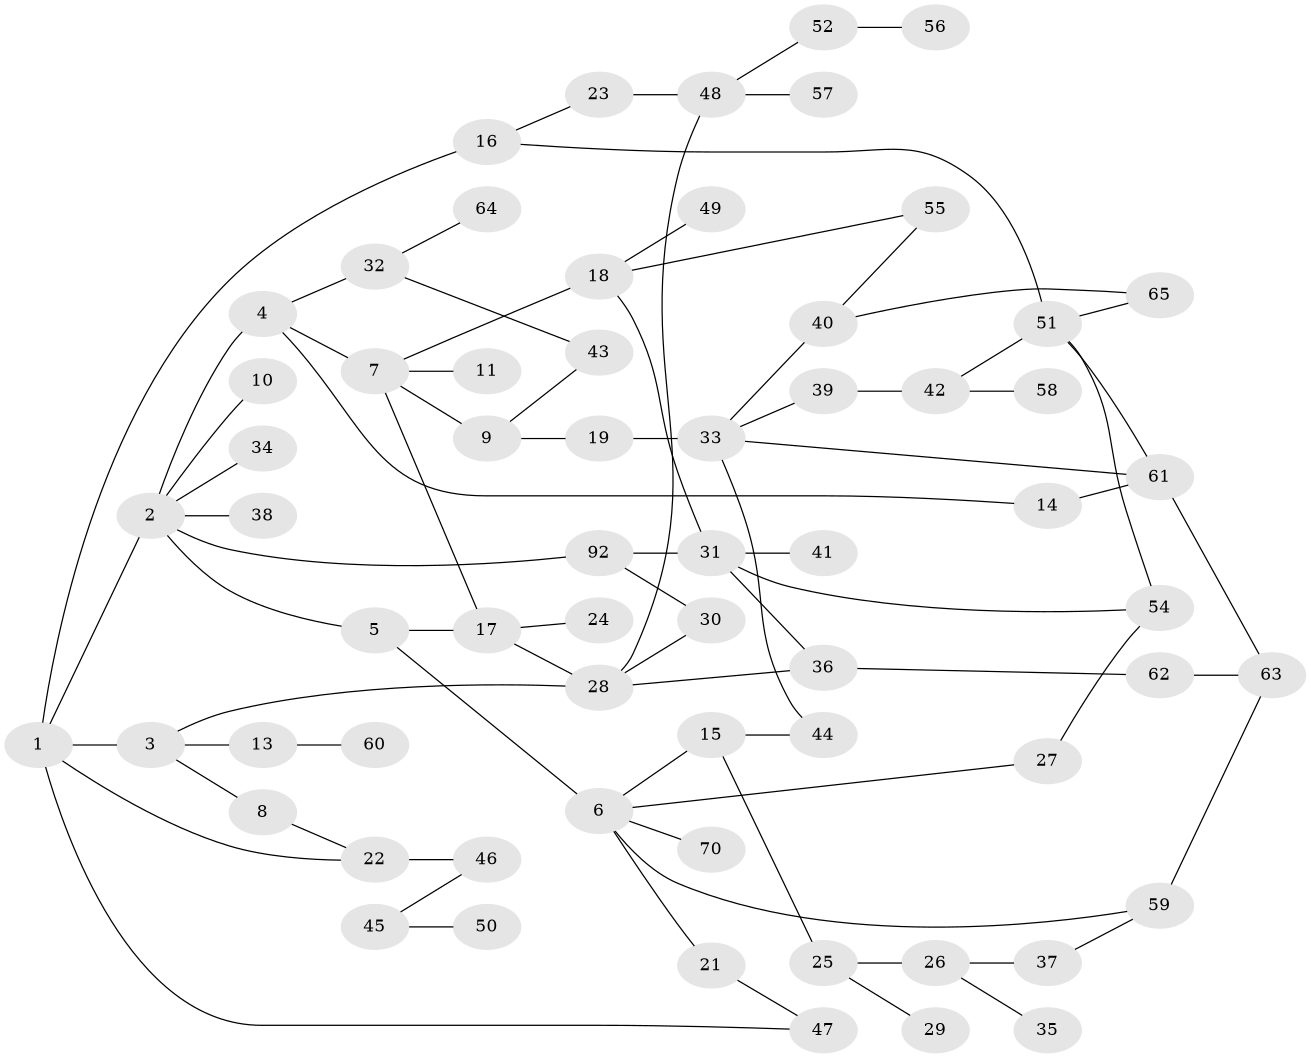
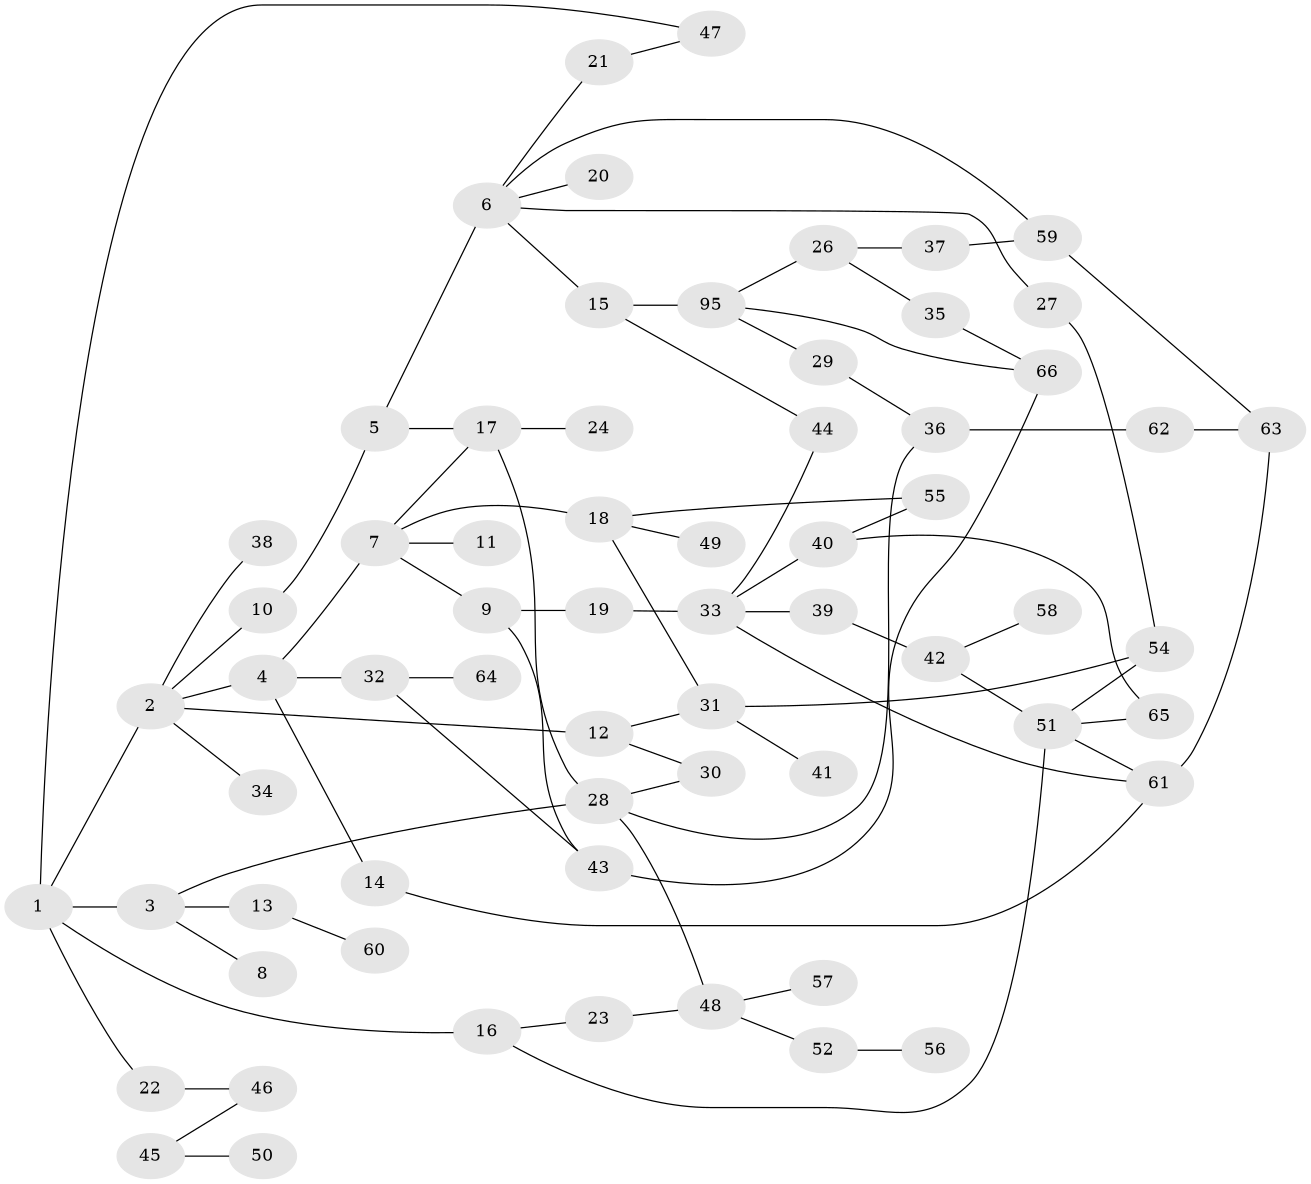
node "66": added
node "92": label "92" -> "12"
edge "2" -- "5": now "10" -- "5"
edge "31" -- "36": now "29" -- "36"
edge "8" -- "22": removed
node "70": label "70" -> "20"
node "25": label "25" -> "95"
